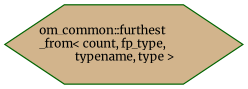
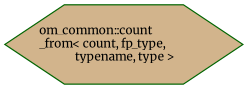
node "om_common::furthest _from< count, fp_type, typename, type >": label "om_common::furthest _from< count, fp_type, typename, type >" -> "om_common::count _from< count, fp_type, typename, type >"
